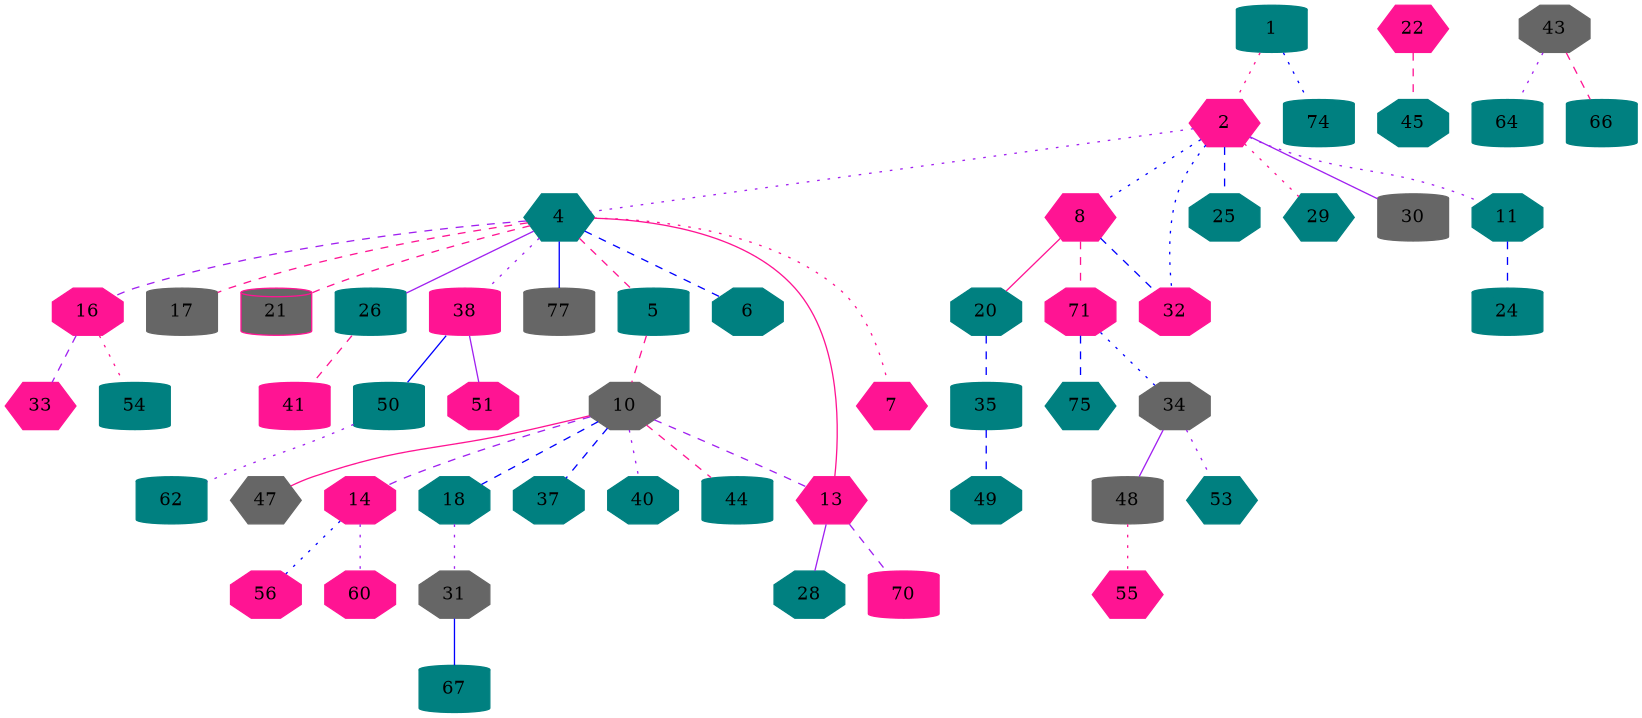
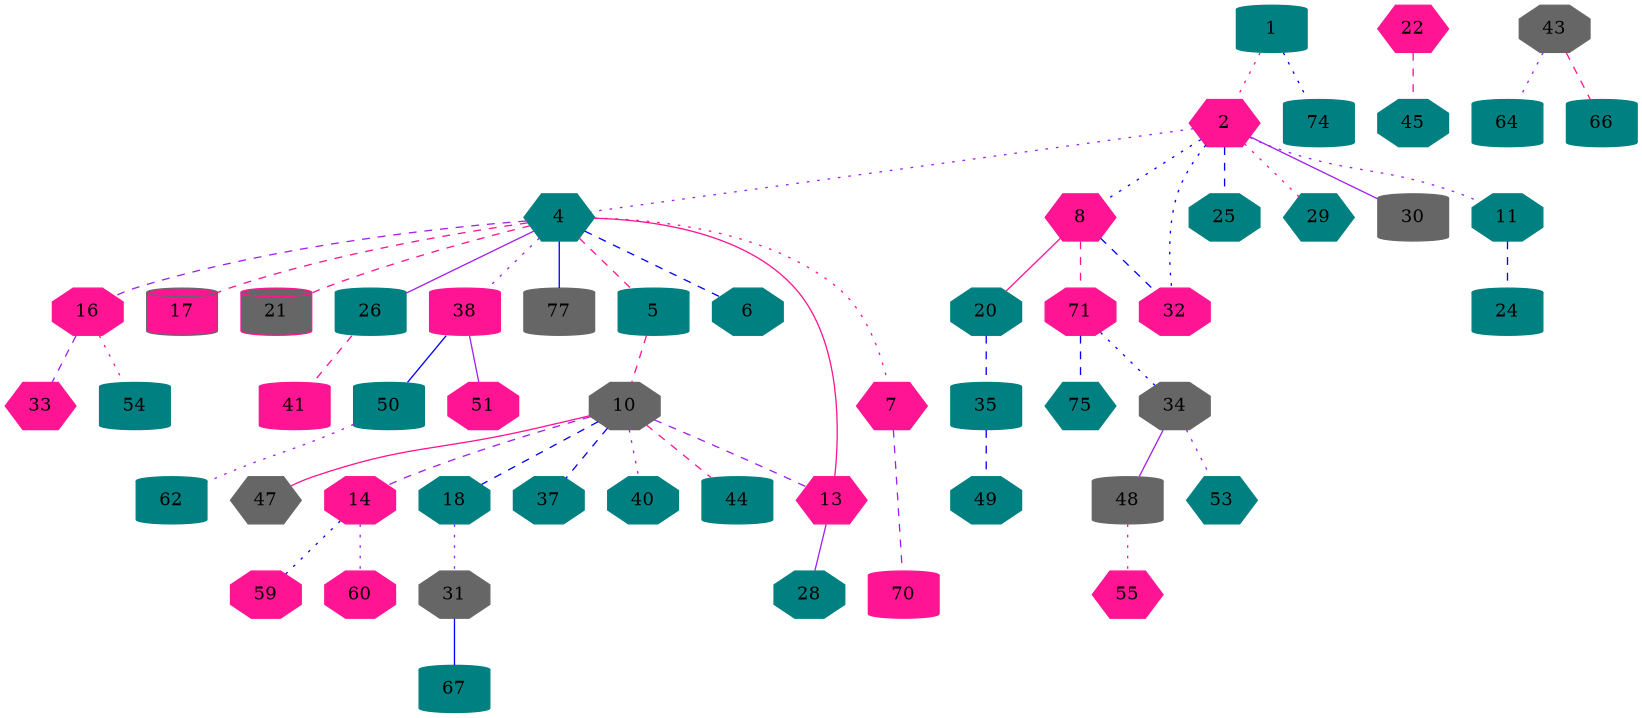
node "17": fillcolor gray40 -> deeppink
edge "13" -- "70": now "7" -- "70"
node "56": label "56" -> "59"
